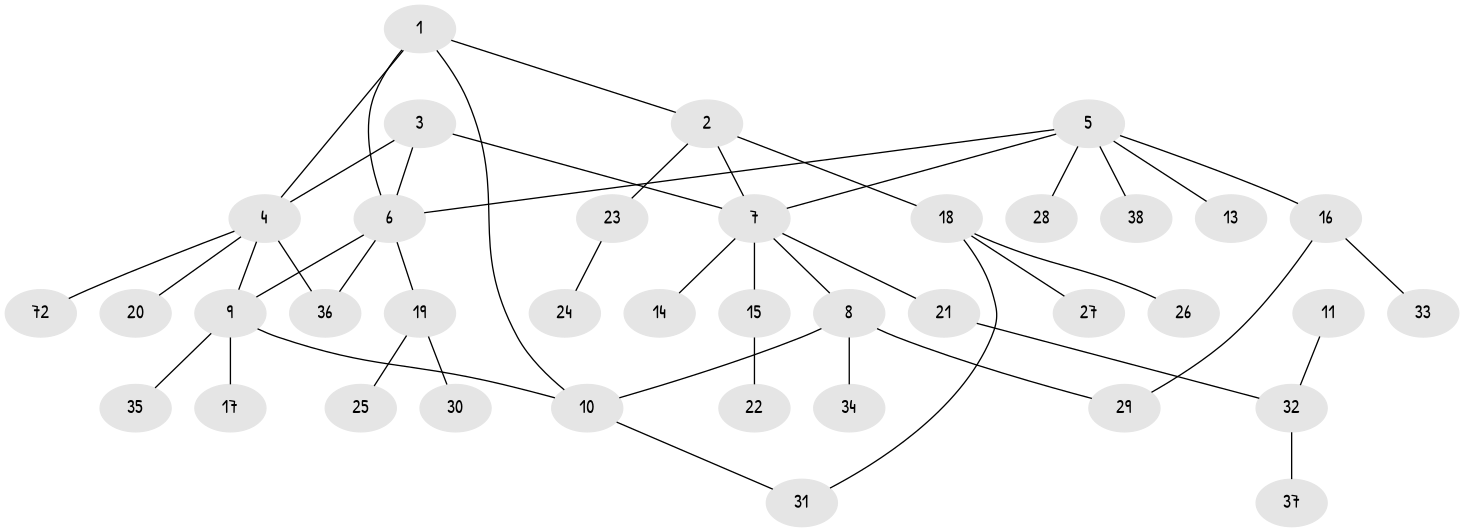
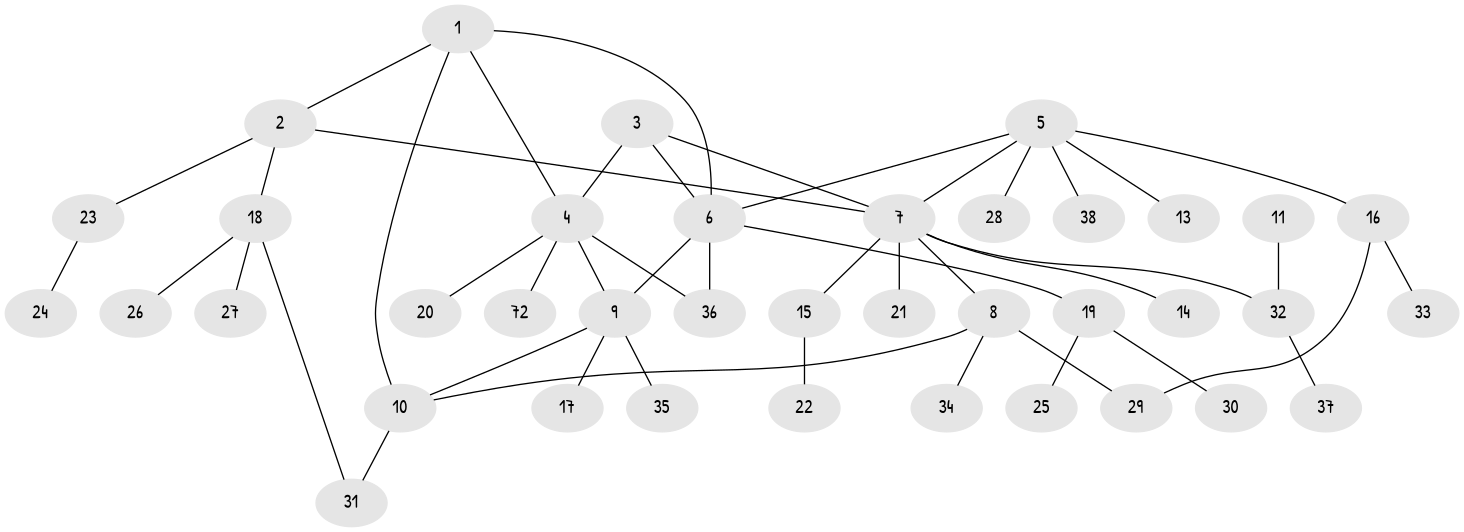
edge "21" -- "32": now "7" -- "32"
